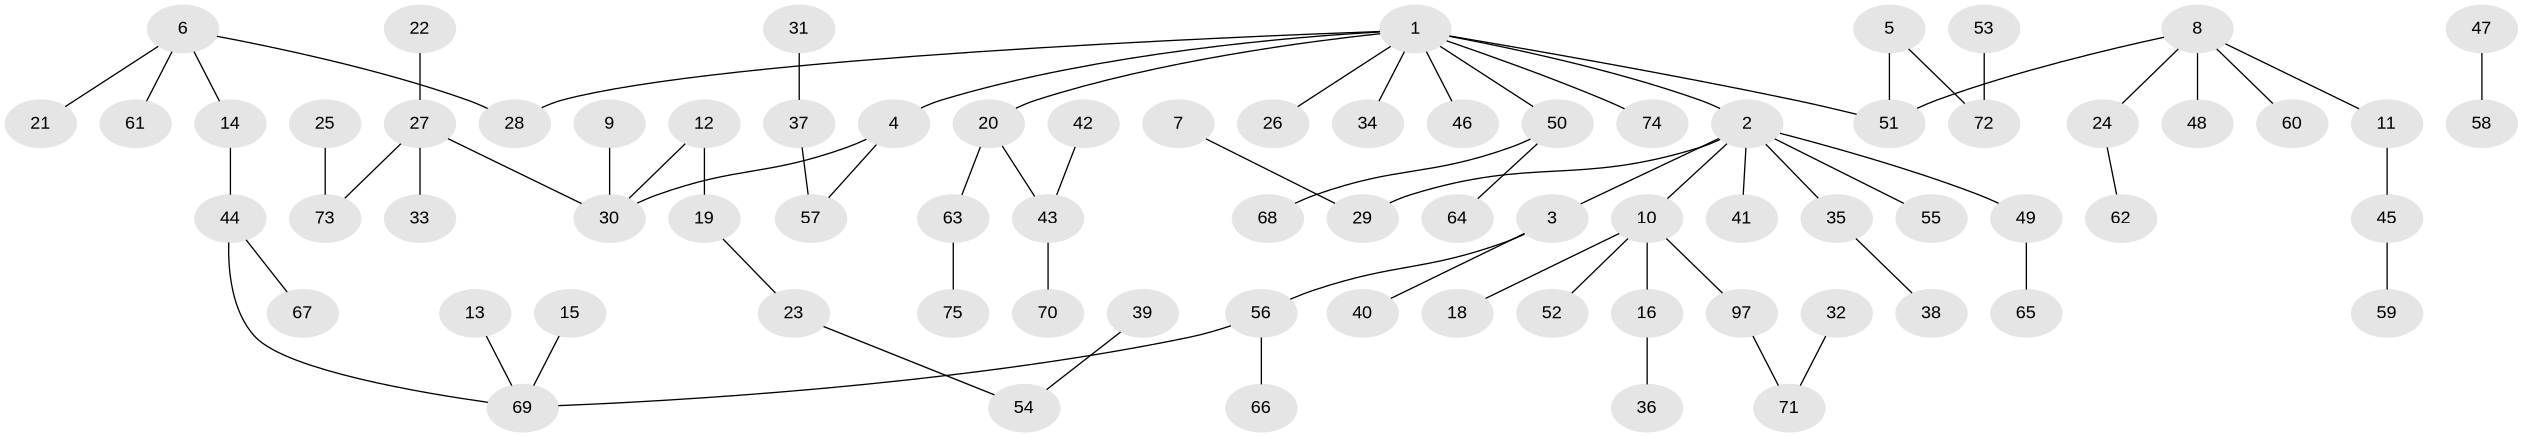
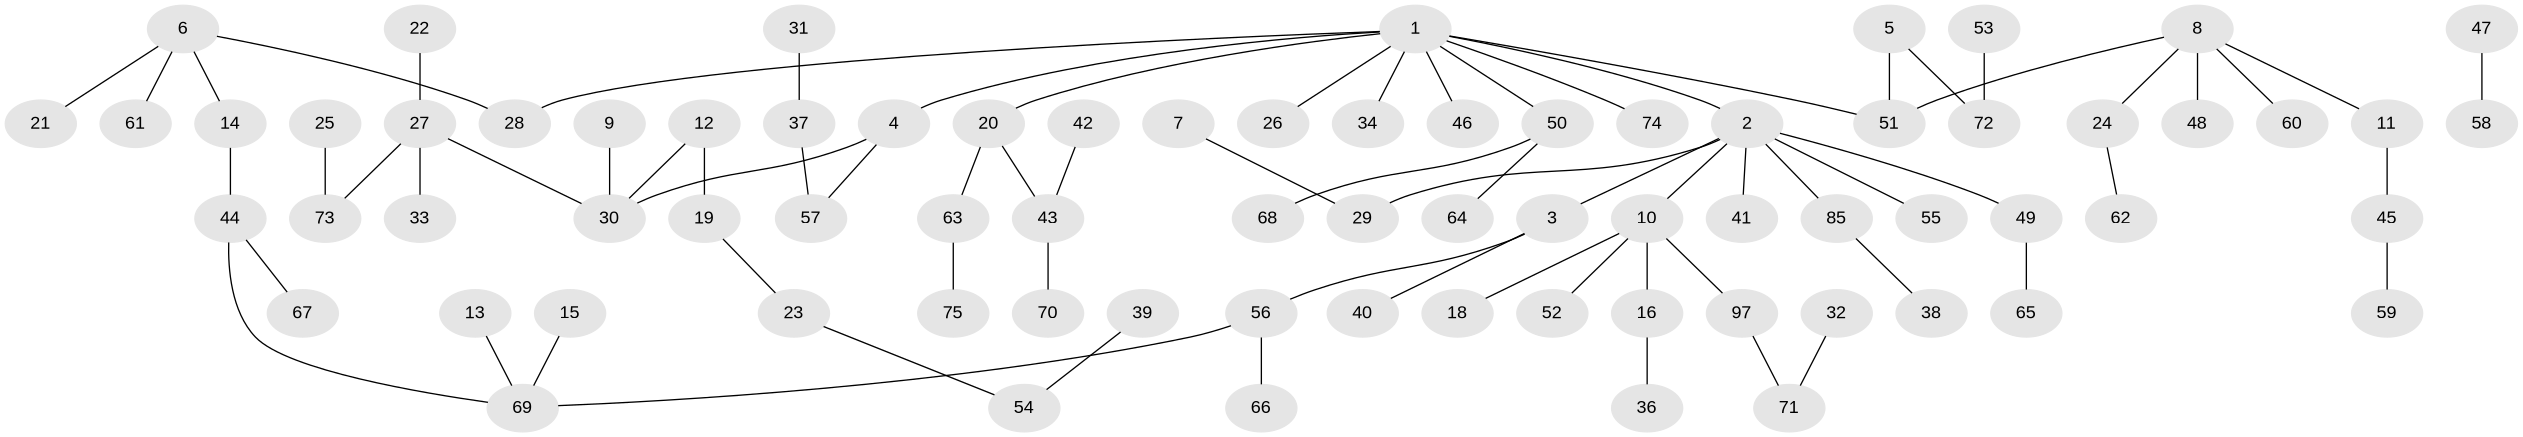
node "35": label "35" -> "85"
